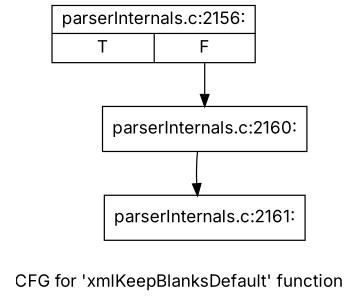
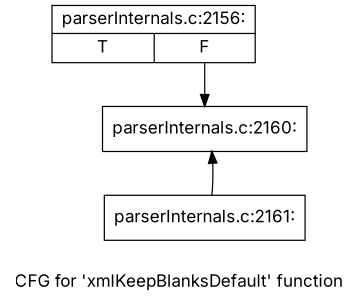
edge "parserInternals.c:2160:" -> "parserInternals.c:2161:": reversed
